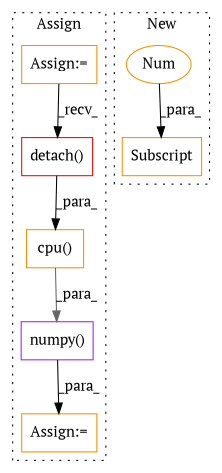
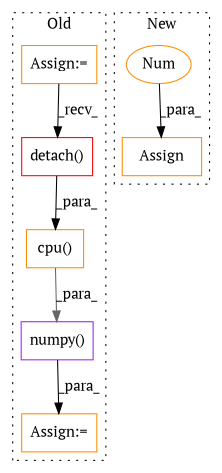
cluster "Assign": label "Assign" -> "Old"
node "Subscript": label "Subscript" -> "Assign"
